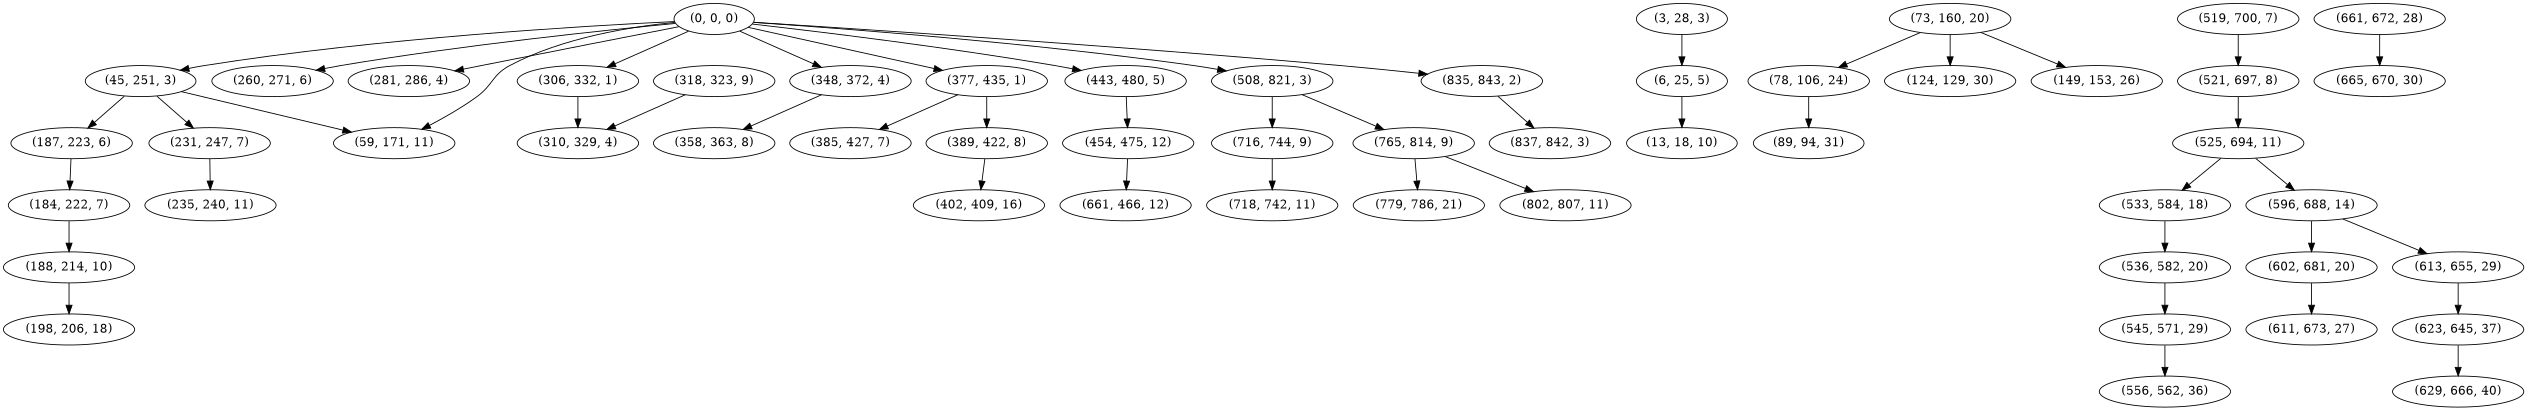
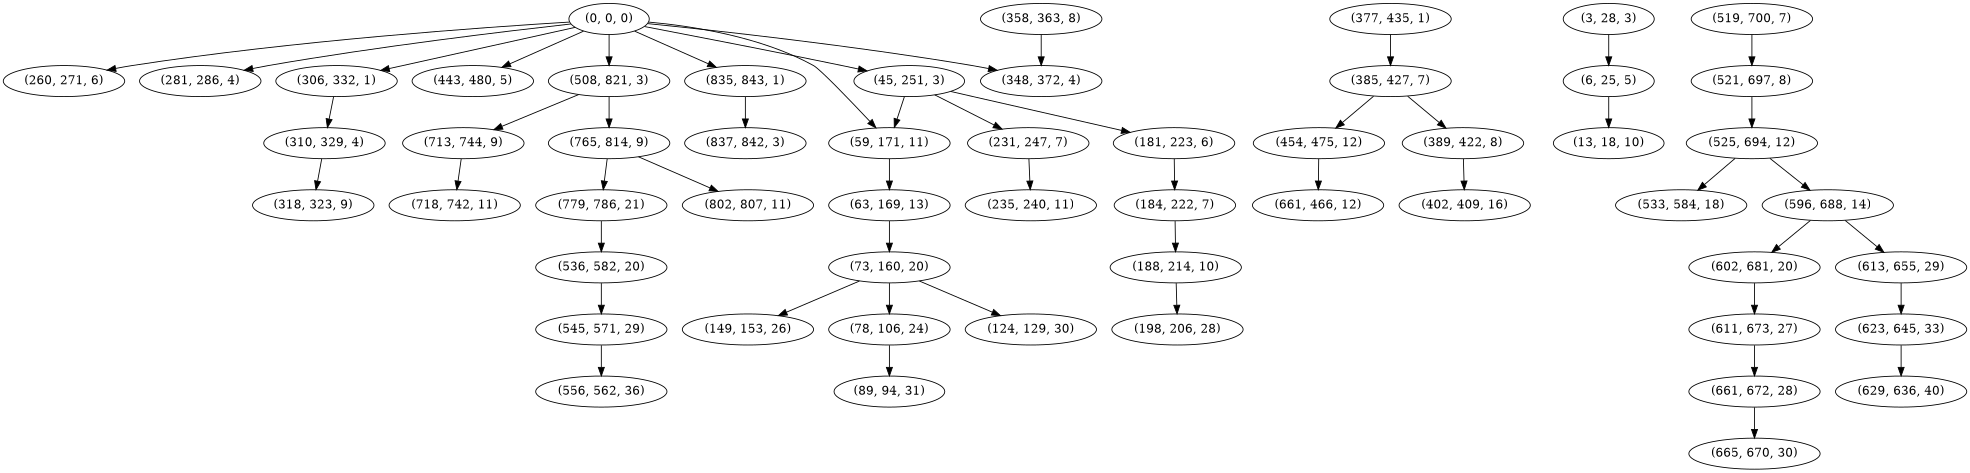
edge "(0, 0, 0)" -> "(377, 435, 1)": removed
node "(835, 843, 2)": label "(835, 843, 2)" -> "(835, 843, 1)"
edge "(377, 435, 1)" -> "(389, 422, 8)": now "(385, 427, 7)" -> "(389, 422, 8)"
edge "(443, 480, 5)" -> "(454, 475, 12)": now "(385, 427, 7)" -> "(454, 475, 12)"
edge "(318, 323, 9)" -> "(310, 329, 4)": reversed
edge "(348, 372, 4)" -> "(358, 363, 8)": reversed
node "(187, 223, 6)": label "(187, 223, 6)" -> "(181, 223, 6)"
node "(716, 744, 9)": label "(716, 744, 9)" -> "(713, 744, 9)"
node "(525, 694, 11)": label "(525, 694, 11)" -> "(525, 694, 12)"
node "(63, 169, 13)": added
edge "(533, 584, 18)" -> "(536, 582, 20)": now "(779, 786, 21)" -> "(536, 582, 20)"
node "(198, 206, 18)": label "(198, 206, 18)" -> "(198, 206, 28)"
node "(623, 645, 37)": label "(623, 645, 37)" -> "(623, 645, 33)"
edge "(611, 673, 27)" -> "(661, 672, 28)": added
node "(629, 666, 40)": label "(629, 666, 40)" -> "(629, 636, 40)"
